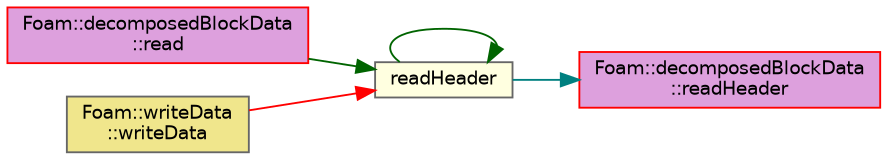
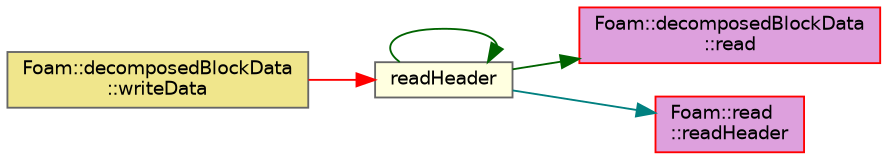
edge "Foam::decomposedBlockData ::read" -> "readHeader": reversed
node "Foam::decomposedBlockData ::readHeader": label "Foam::decomposedBlockData ::readHeader" -> "Foam::read ::readHeader"
node "Foam::writeData ::writeData": label "Foam::writeData ::writeData" -> "Foam::decomposedBlockData ::writeData"
